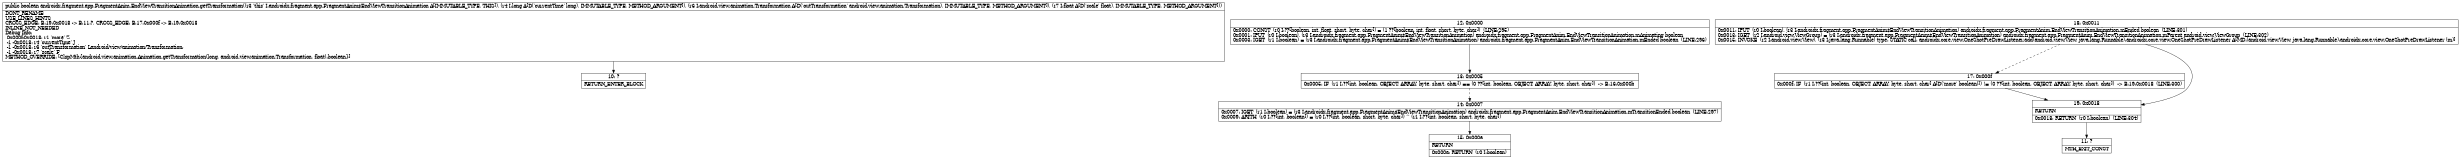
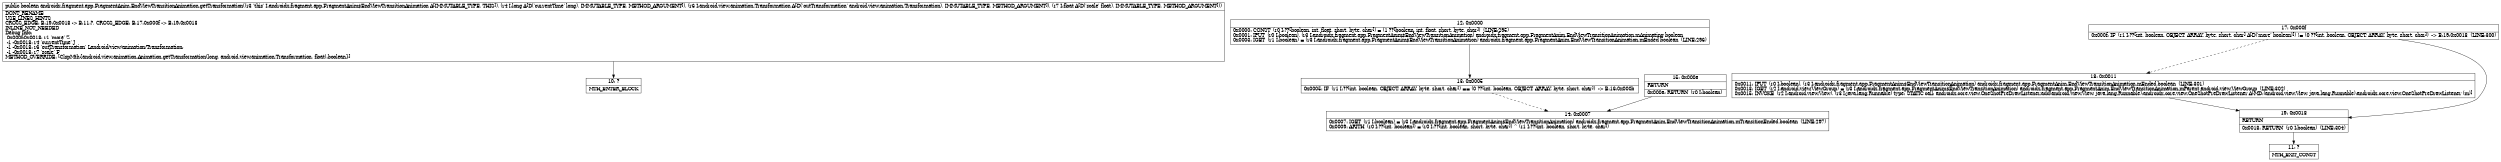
edge "18: 0x0011" -> "17: 0x000f": reversed
node "10: ?": text "RETURN_ENTER_BLOCK" -> "MTH_ENTER_BLOCK"
edge "14: 0x0007" -> "15: 0x000a": reversed
